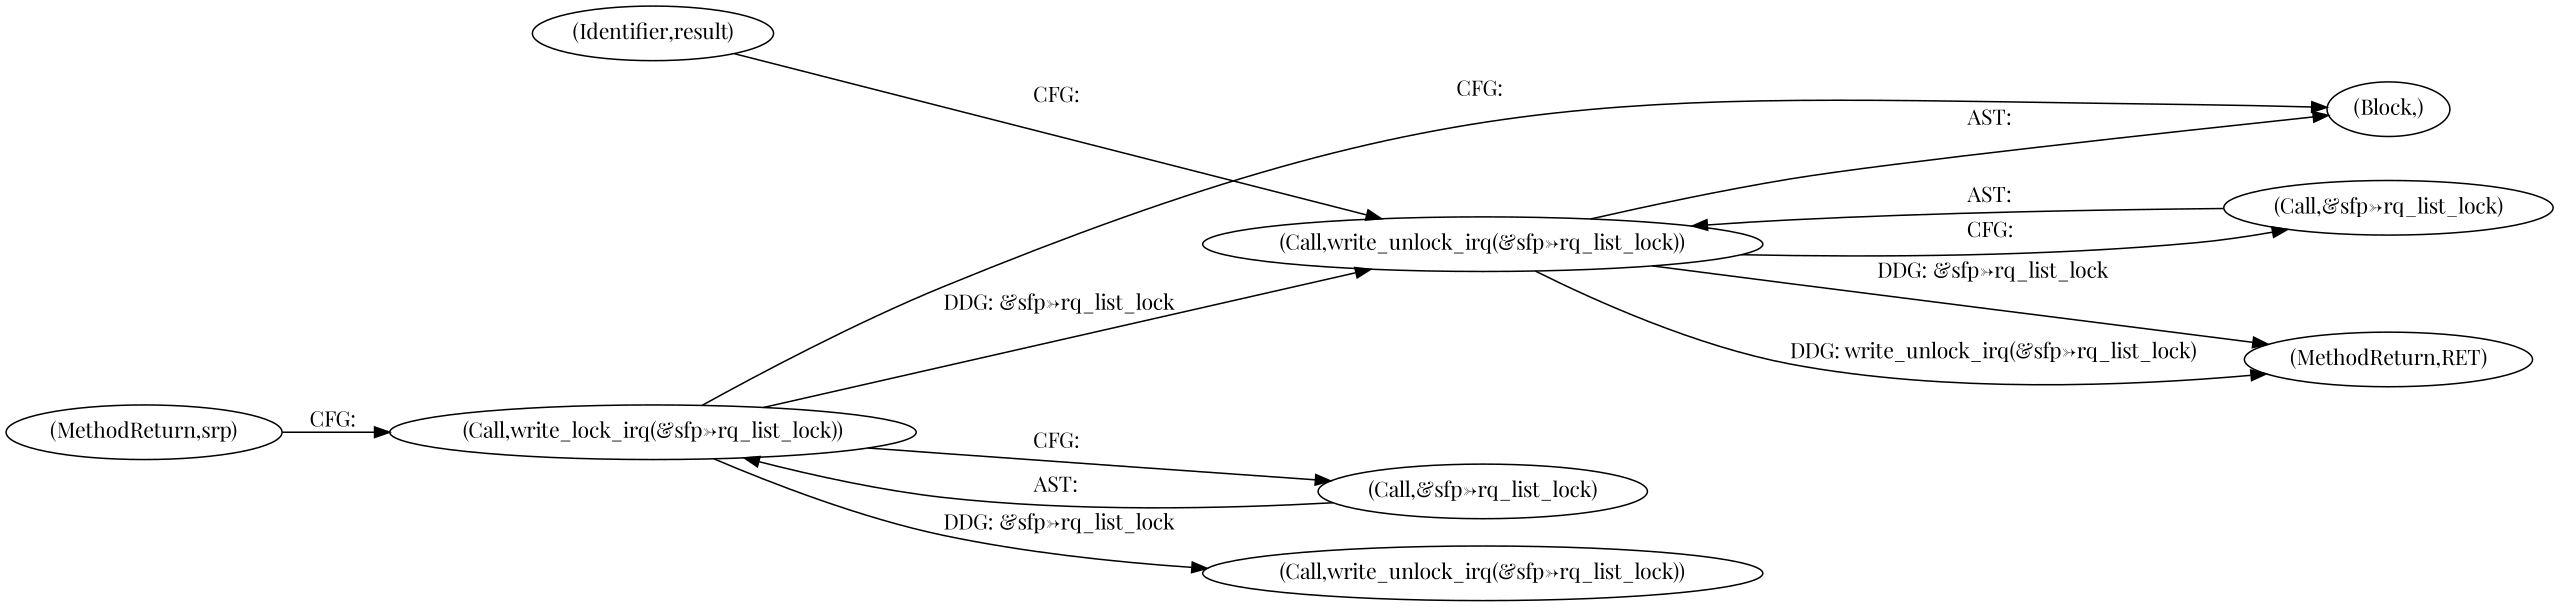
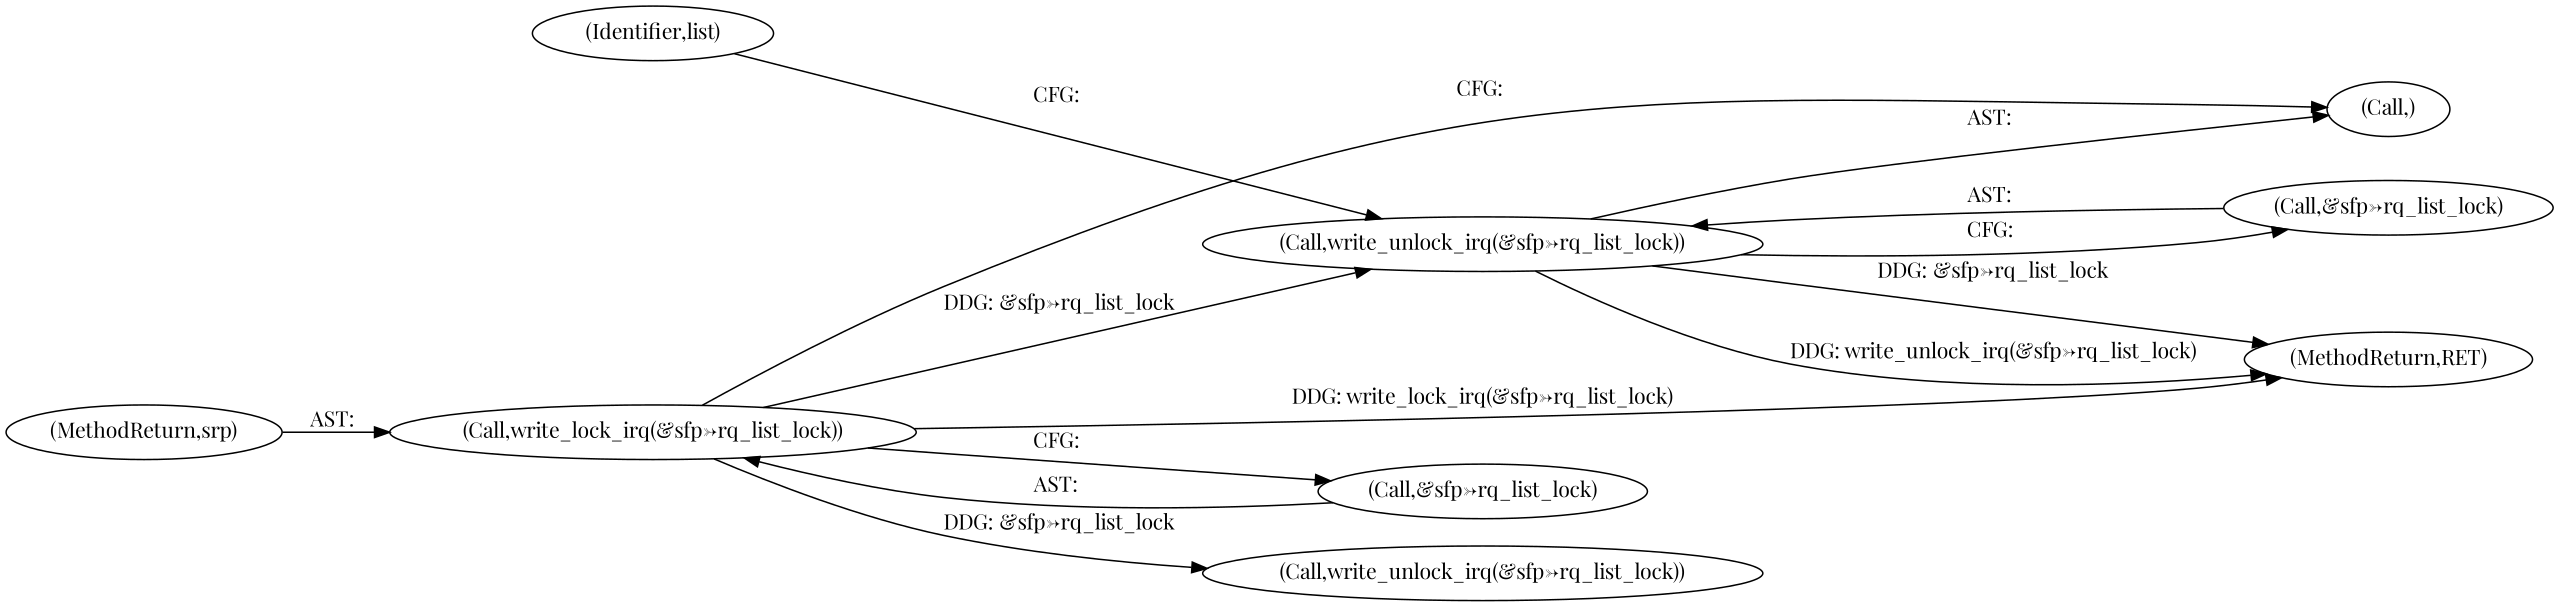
node "(Identifier,result)": label "(Identifier,result)" -> "(Identifier,list)"
node "(Block,)": label "(Block,)" -> "(Call,)"
edge "(Call,write_lock_irq(&sfp->rq_list_lock))" -> "(MethodReturn,RET)": added, label "DDG: write_lock_irq(&sfp->rq_list_lock)"
edge "(MethodReturn,srp)" -> "(Call,write_lock_irq(&sfp->rq_list_lock))": label "CFG: " -> "AST: "
